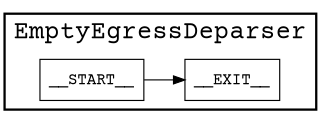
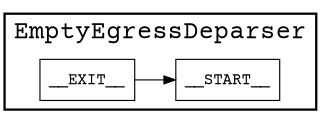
edge "__START__" -> "__EXIT__": reversed
